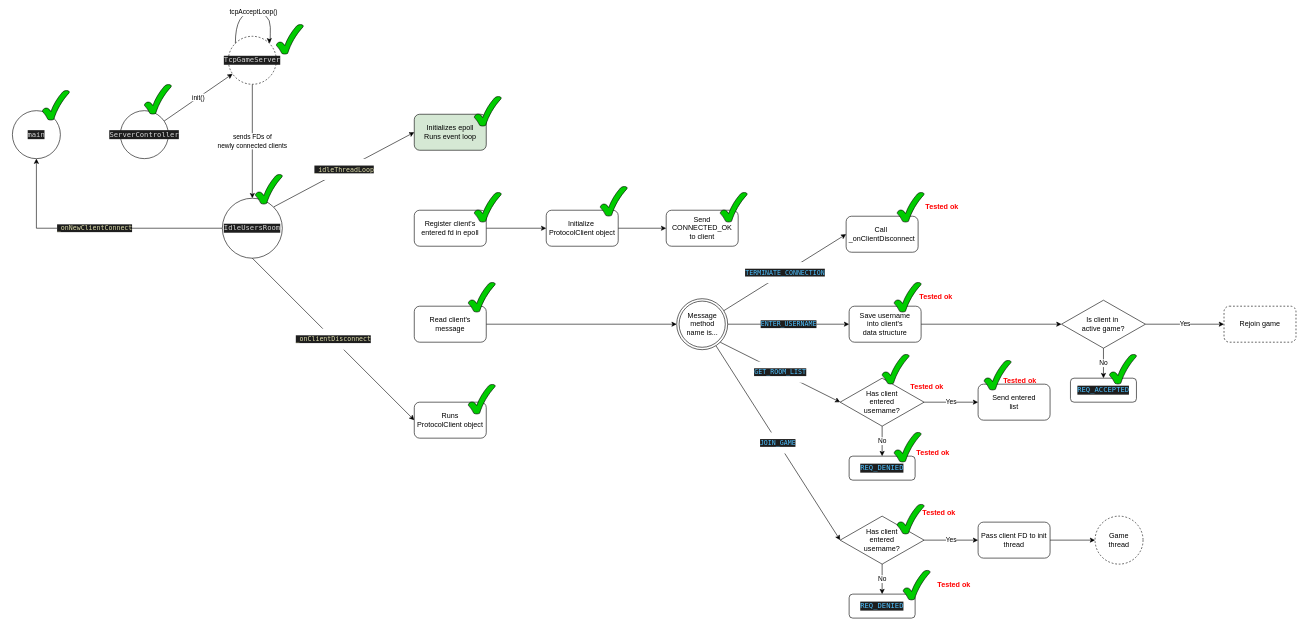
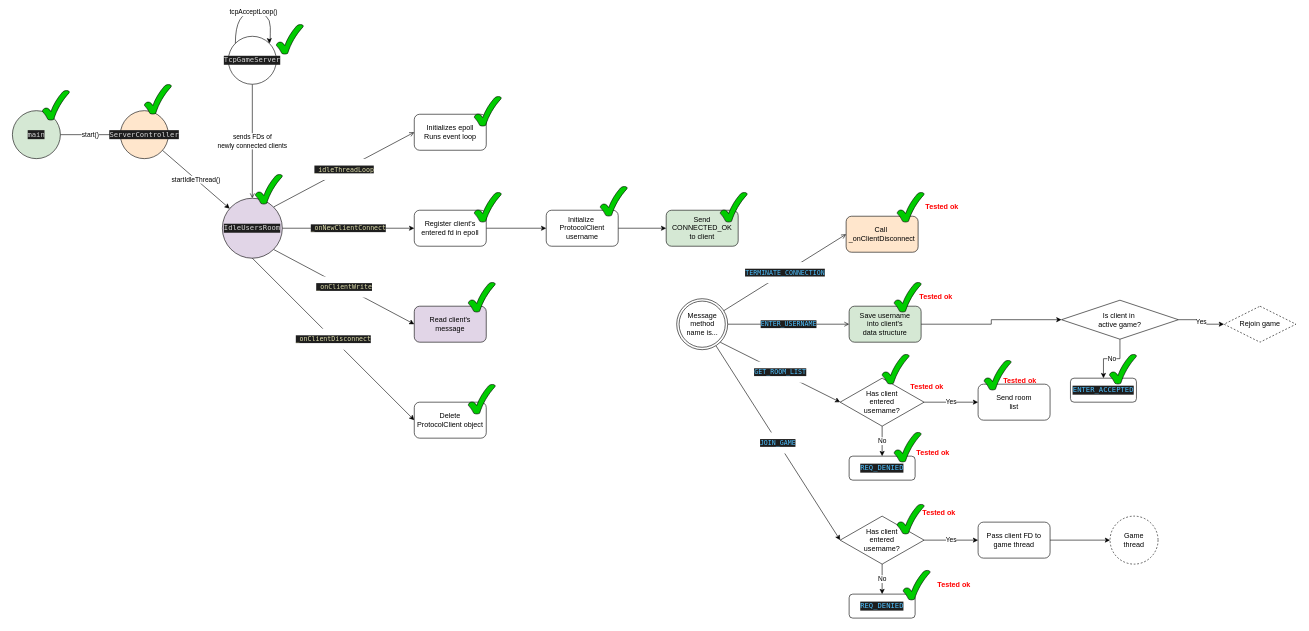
node "TcpGameServer": style dashed -> solid
edge "ServerController" -> "TcpGameServer": removed, label "init()"
node "Initializes epoll Runs event loop": fillcolor #d5e8d4 -> #ffffff
node "main": fillcolor #ffffff -> #d5e8d4
edge "main" -> "ServerController": added, label "start()"
node "ServerController": fillcolor #ffffff -> #ffe6cc
edge "IdleUsersRoom" -> "Initializes epoll Runs event loop": arrowhead classic -> open
edge "ServerController" -> "IdleUsersRoom": added, label "startIdleThread()"
edge "TcpGameServer" -> "IdleUsersRoom": arrowhead classic -> open
edge "IdleUsersRoom" -> "main": now "IdleUsersRoom" -> "Register client's entered fd in epoll"
node "IdleUsersRoom": fillcolor #ffffff -> #e1d5e7
node "Initialize ProtocolClient object": label "Initialize ProtocolClient object" -> "Initialize ProtocolClient username"
node "Send CONNECTED_OK to client": fillcolor #ffffff -> #d5e8d4
node "Call _onClientDisconnect": fillcolor #ffffff -> #ffe6cc
edge "Message method name is..." -> "Call _onClientDisconnect": arrowhead classic -> open
edge "IdleUsersRoom" -> "Read client's message": added, label "_onClientWrite"
node "Read client's message": fillcolor #ffffff -> #e1d5e7
edge "Read client's message" -> "Message method name is...": removed
edge "Message method name is..." -> "Save username into client's data structure": arrowhead classic -> open
node "Save username into client's data structure": fillcolor #ffffff -> #d5e8d4
node "Is client in active game?": size 84x48 -> 117x39
node "Rejoin game": shape rounded rectangle -> diamond
node "REQ_ACCEPTED": label "REQ_ACCEPTED" -> "ENTER_ACCEPTED"
node "Send entered list": label "Send entered list" -> "Send room list"
node "Runs ProtocolClient object": label "Runs ProtocolClient object" -> "Delete ProtocolClient object"
node "Pass client FD to init thread": label "Pass client FD to init thread" -> "Pass client FD to game thread"
node "Game thread": moved (1119, 540) -> (1134, 540)
